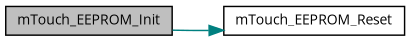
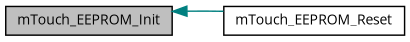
edge "mTouch_EEPROM_Init" -> "mTouch_EEPROM_Reset": reversed
